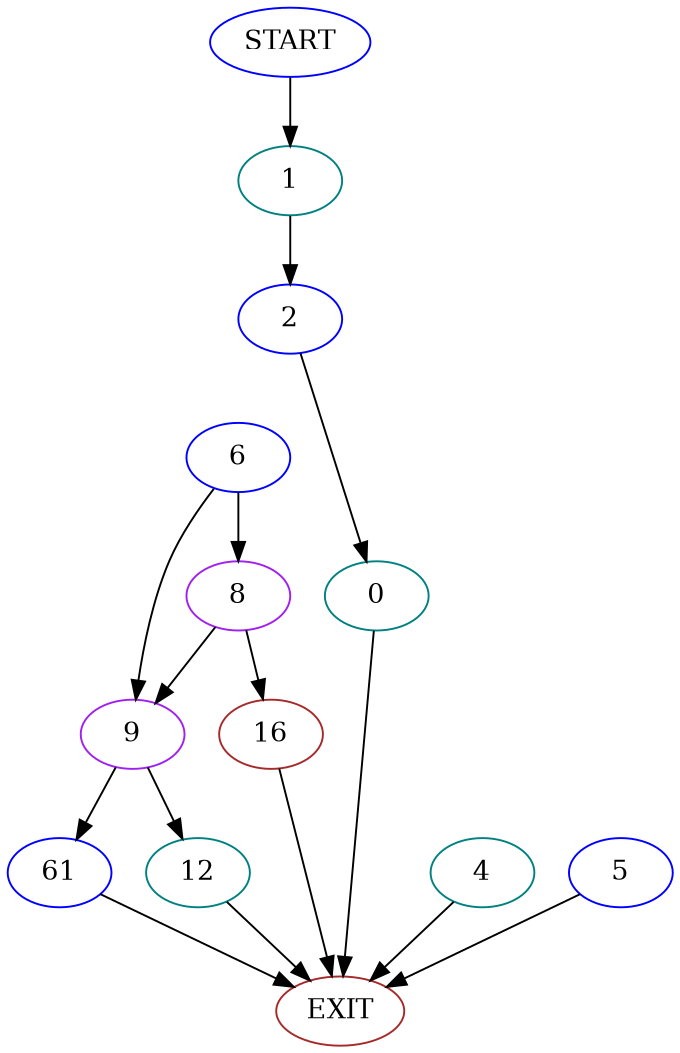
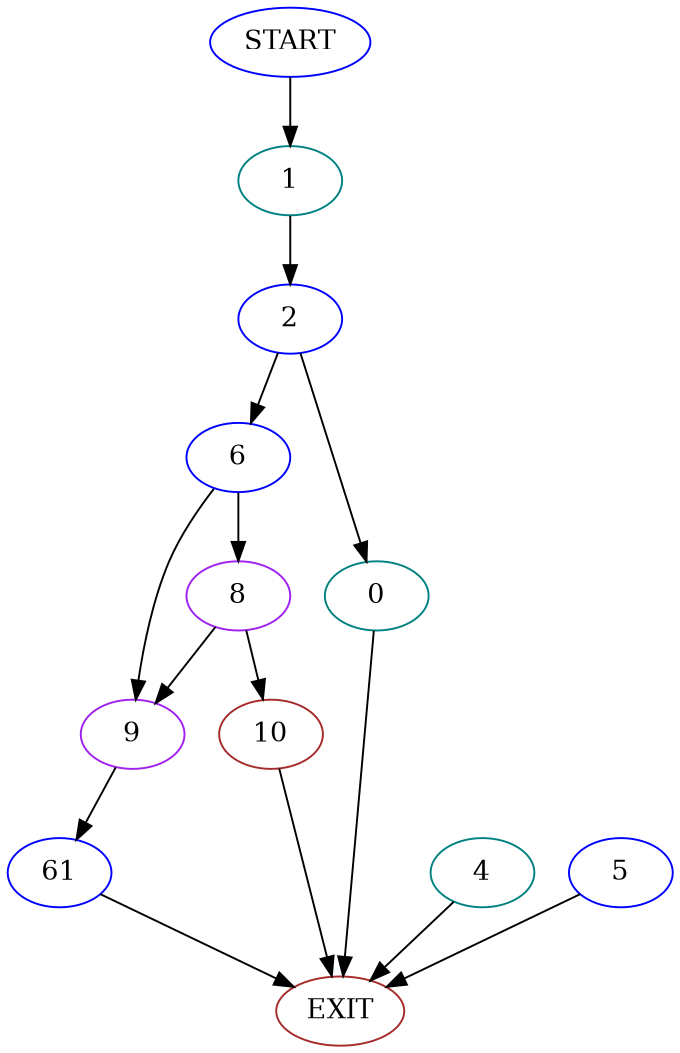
edge "2" -> "6": added
node "16": label "16" -> "10"
node "12": removed
